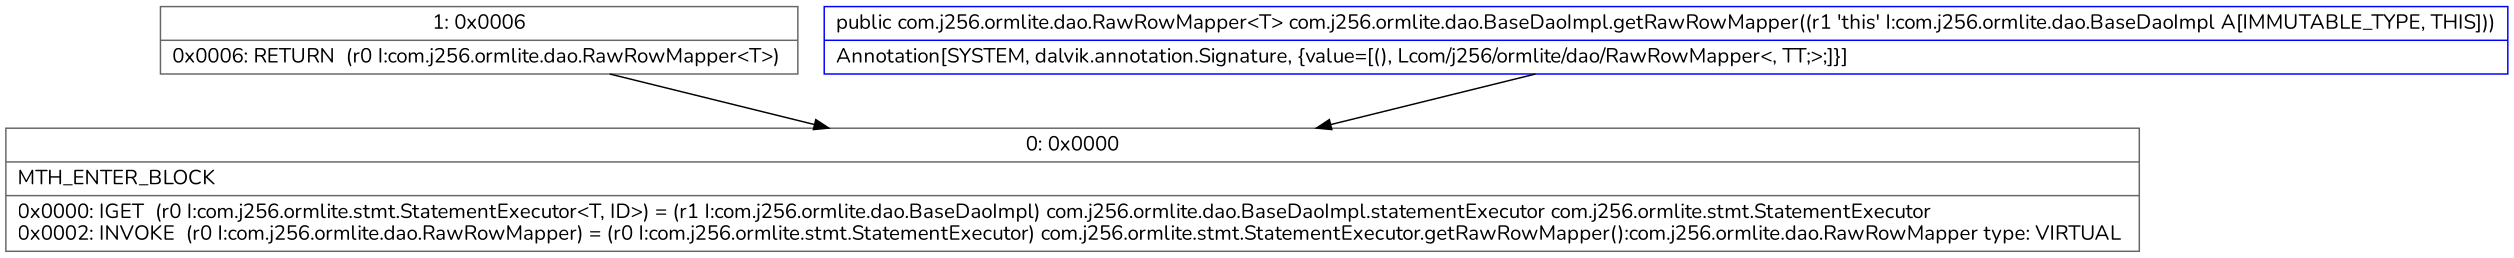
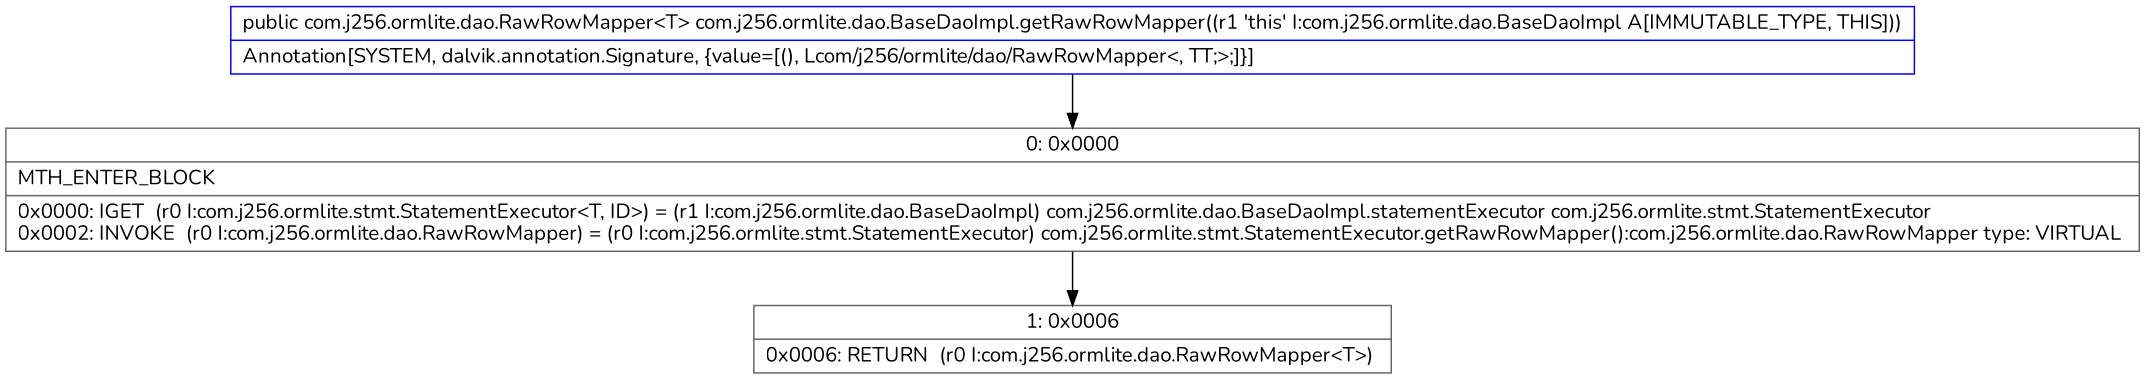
edge "1: 0x0006" -> "0: 0x0000": reversed
